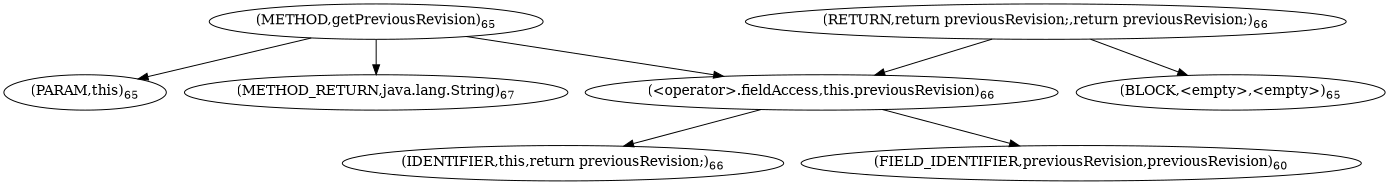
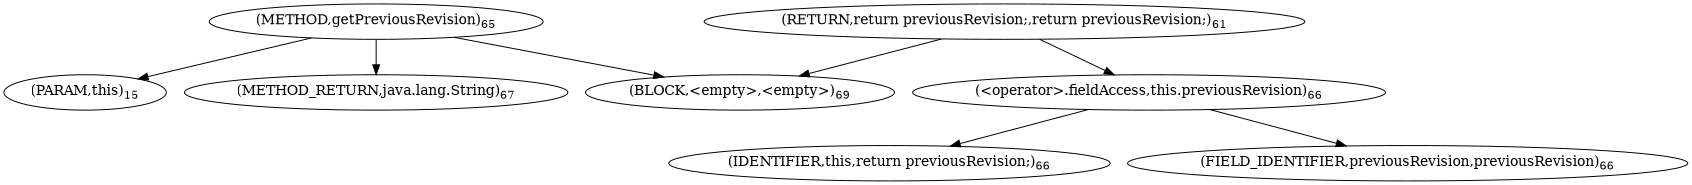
node "(RETURN,return previousRevision;,return previousRevision;)": text "66" -> "61"
edge "(METHOD,getPreviousRevision)" -> "(<operator>.fieldAccess,this.previousRevision)": now "(METHOD,getPreviousRevision)" -> "(BLOCK,<empty>,<empty>)"
node "(PARAM,this)": text "65" -> "15"
node "(BLOCK,<empty>,<empty>)": text "65" -> "69"
node "(FIELD_IDENTIFIER,previousRevision,previousRevision)": text "60" -> "66"
